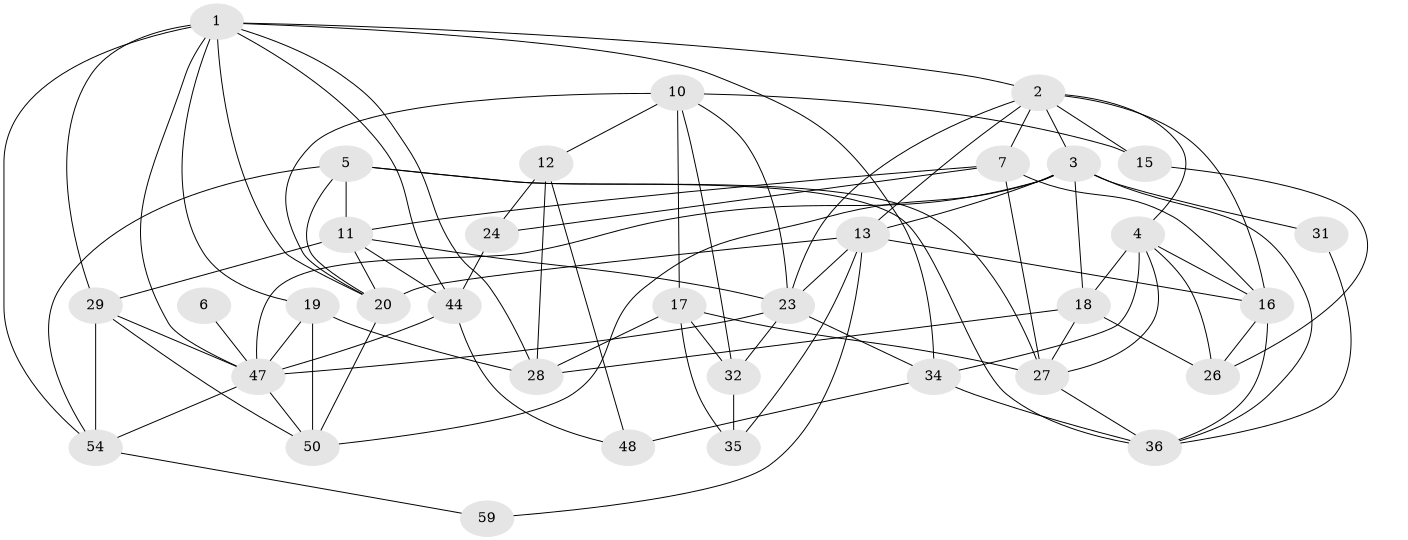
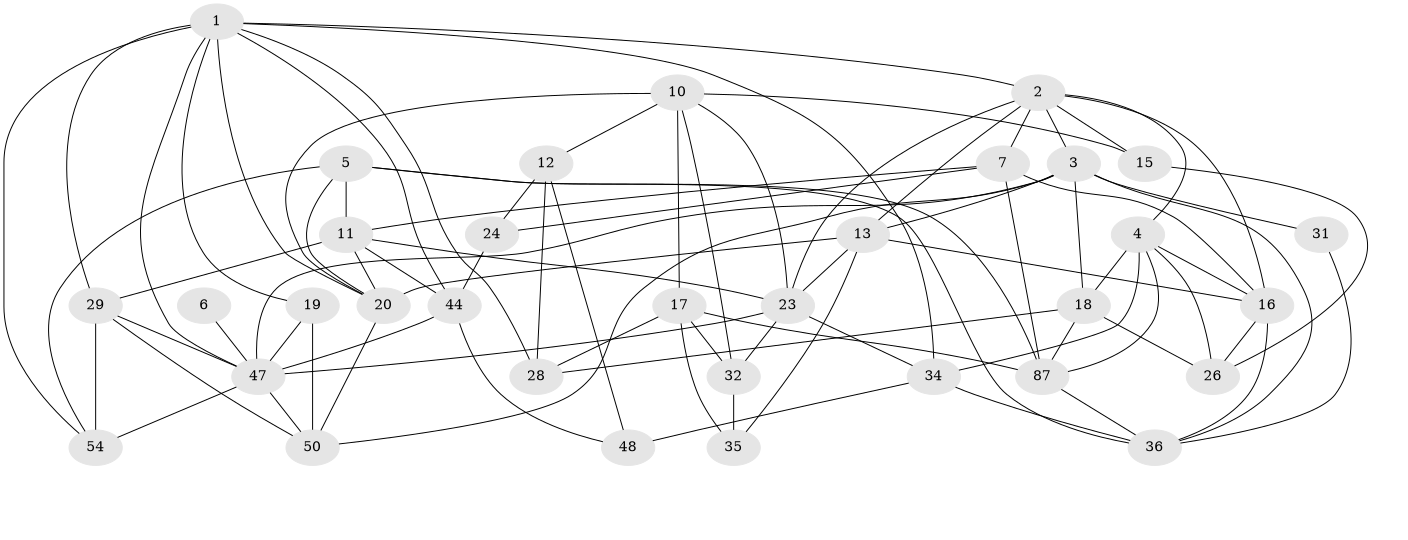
edge "19" -- "28": removed
node "27": label "27" -> "87"
node "59": removed
